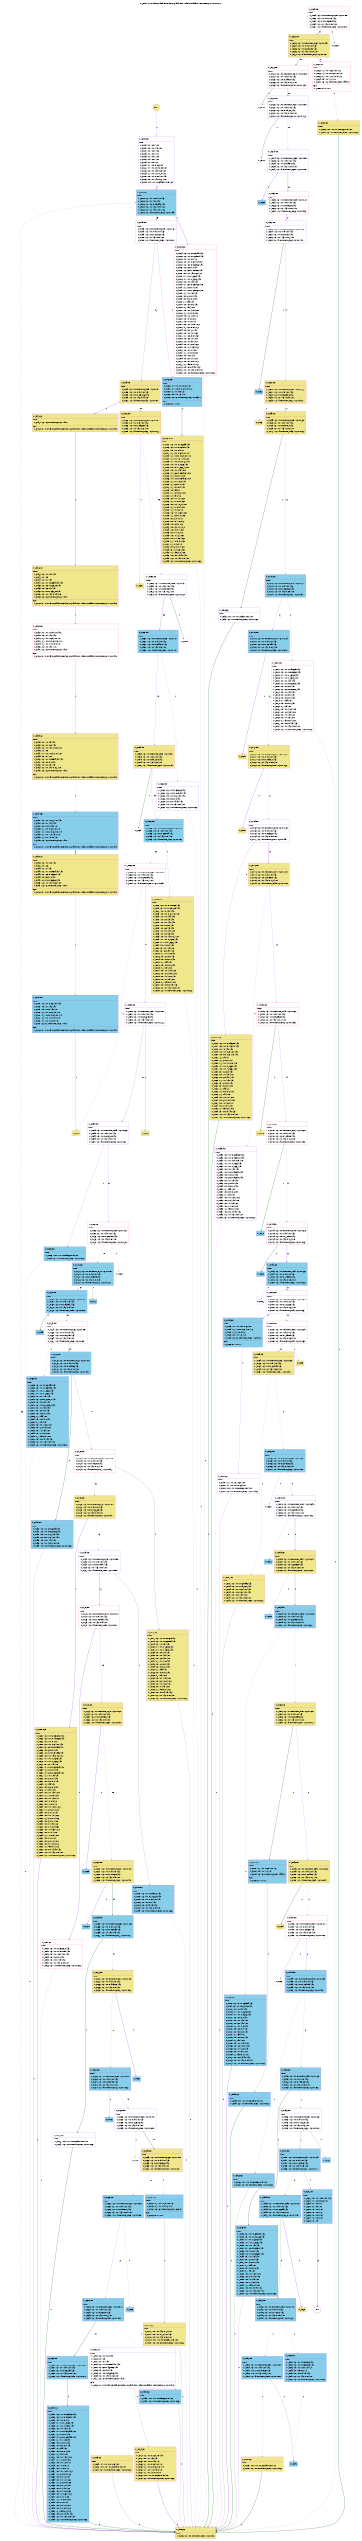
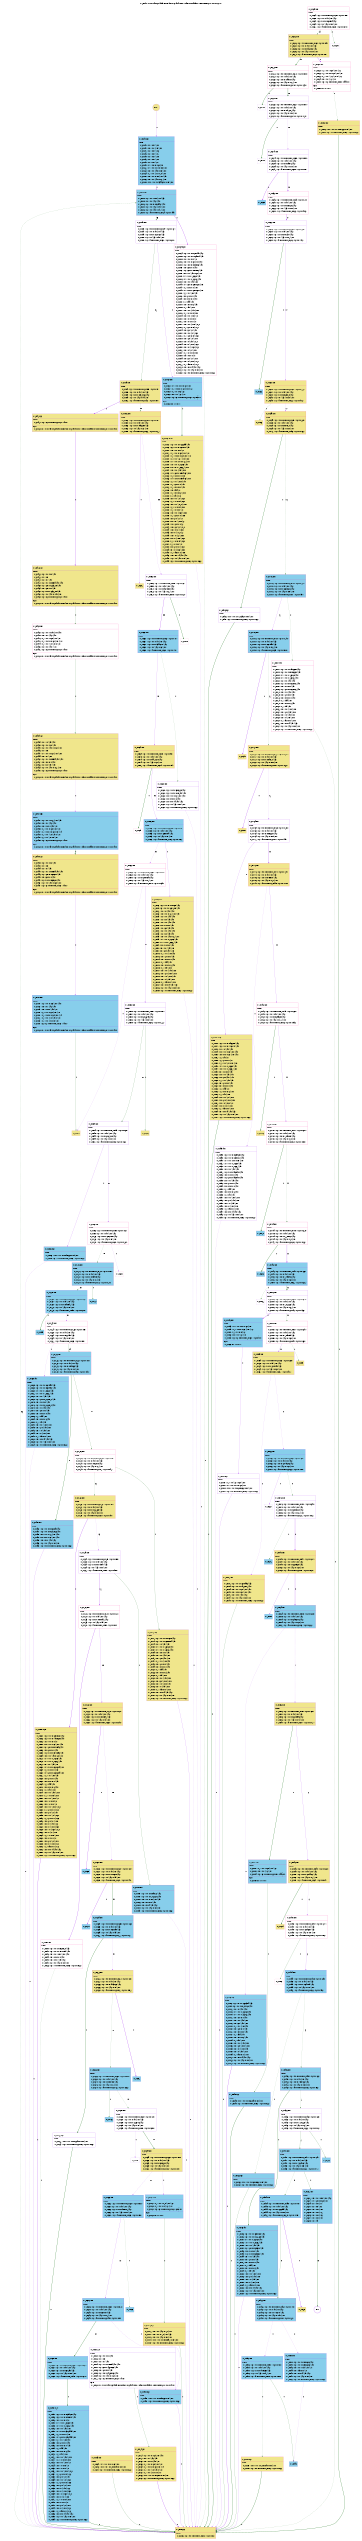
node "0x401290 [50]": fillcolor white -> skyblue
